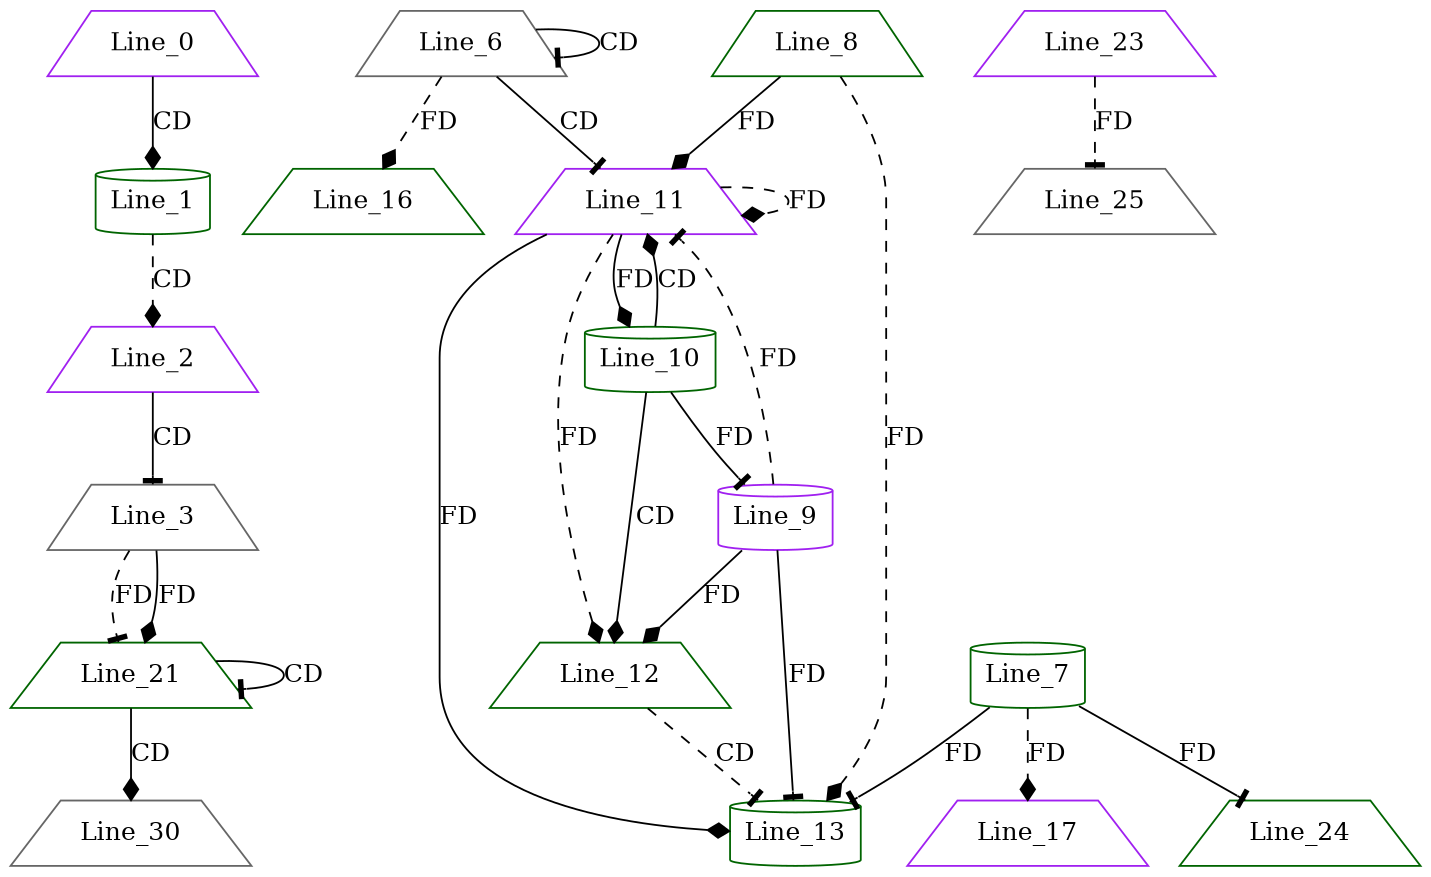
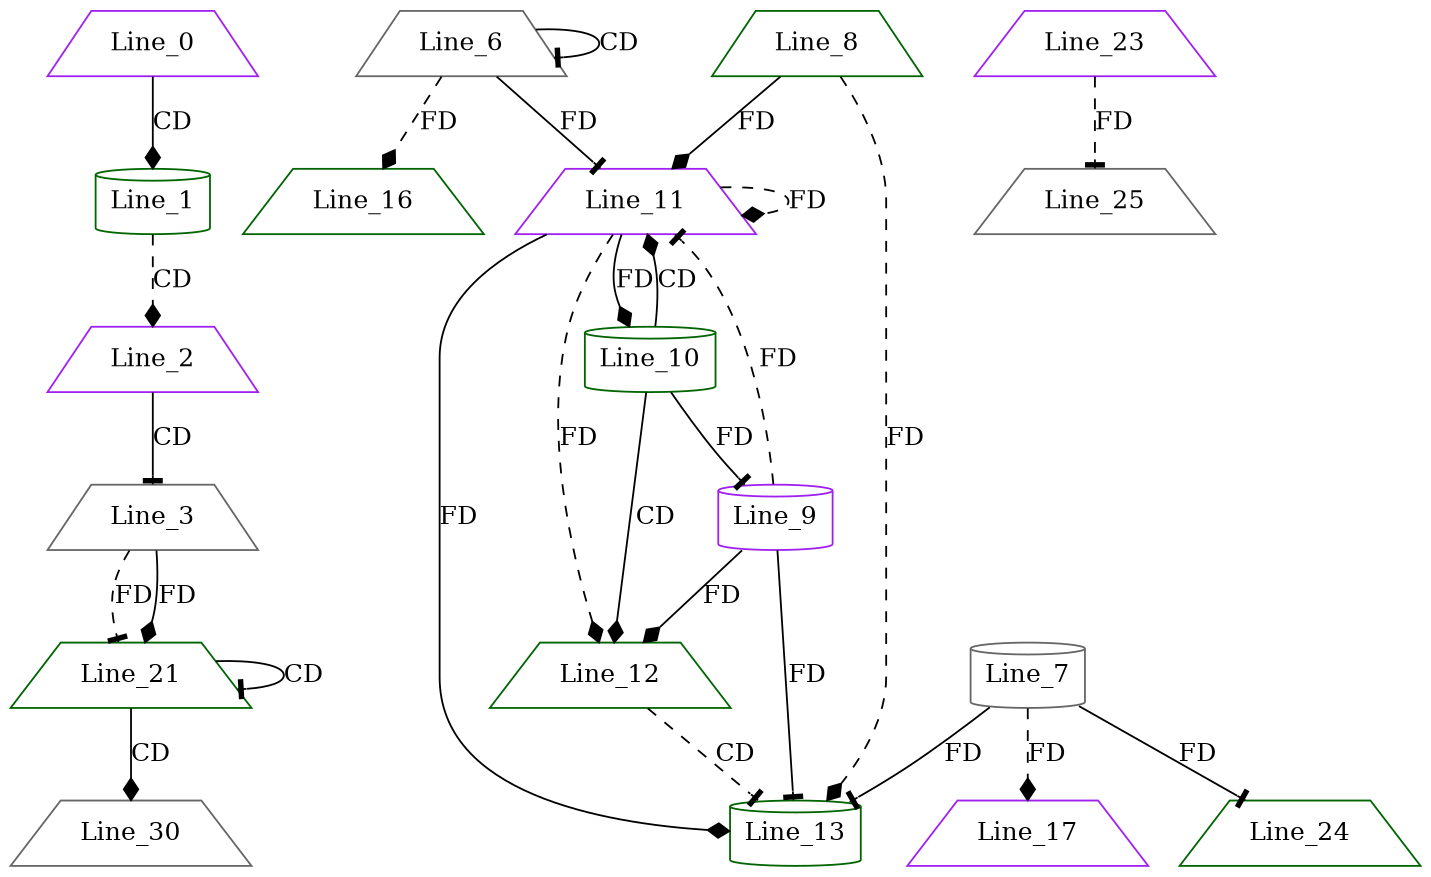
edge "Line_6" -> "Line_11": label "CD" -> "FD"
node "Line_7": color darkgreen -> gray40
